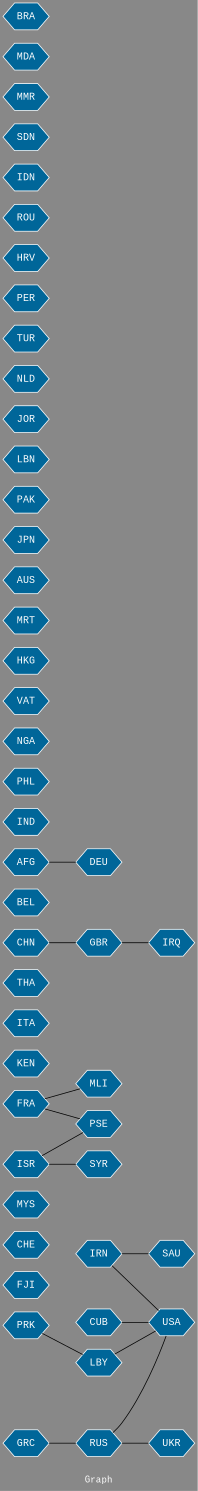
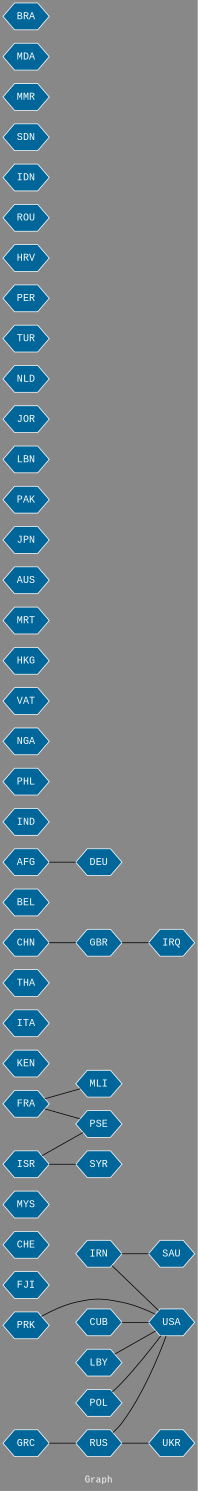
edge "PRK" -- "LBY": now "PRK" -- "USA"
node "POL": added
